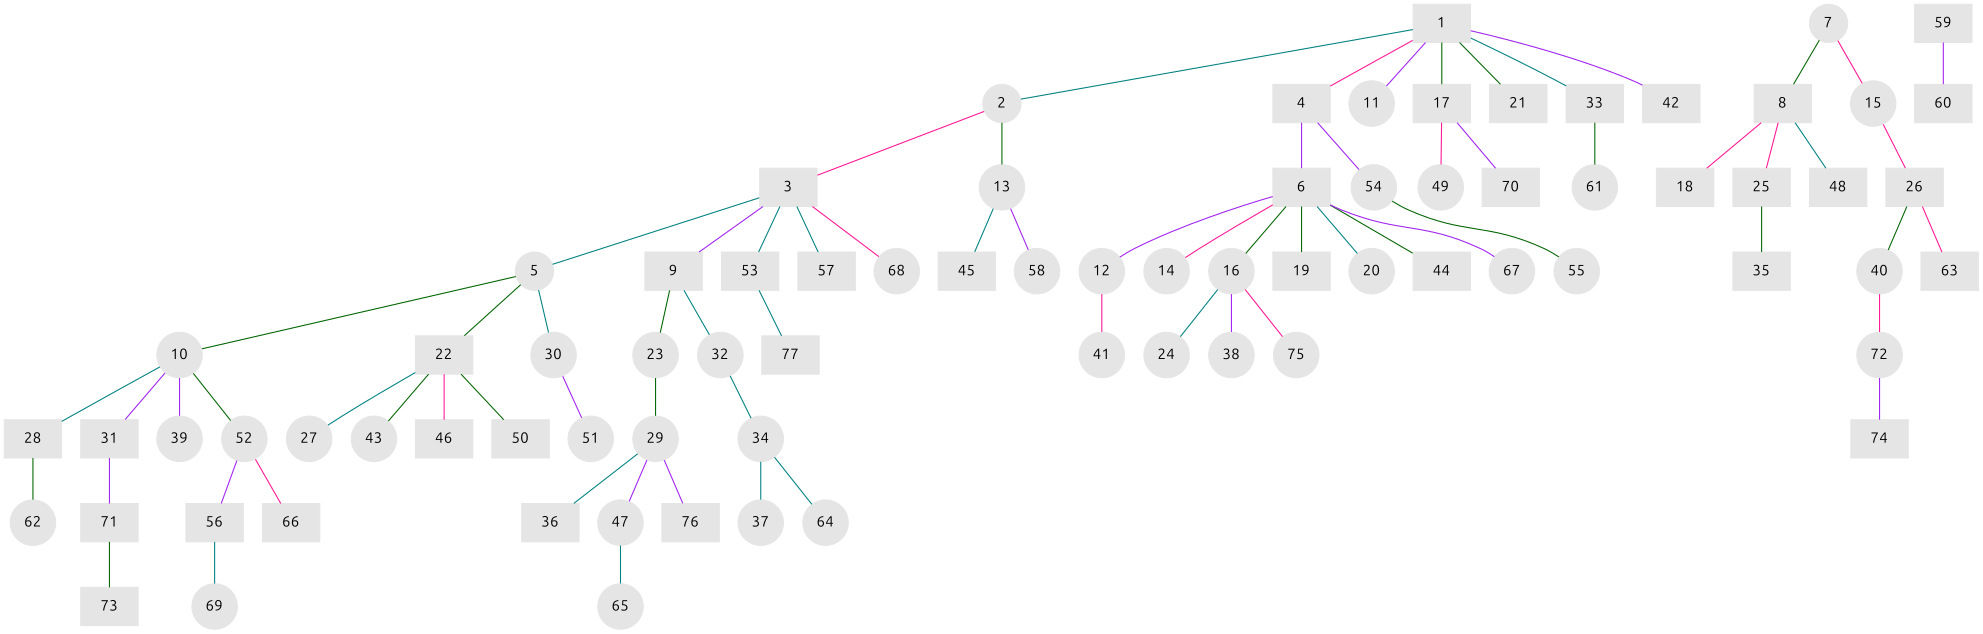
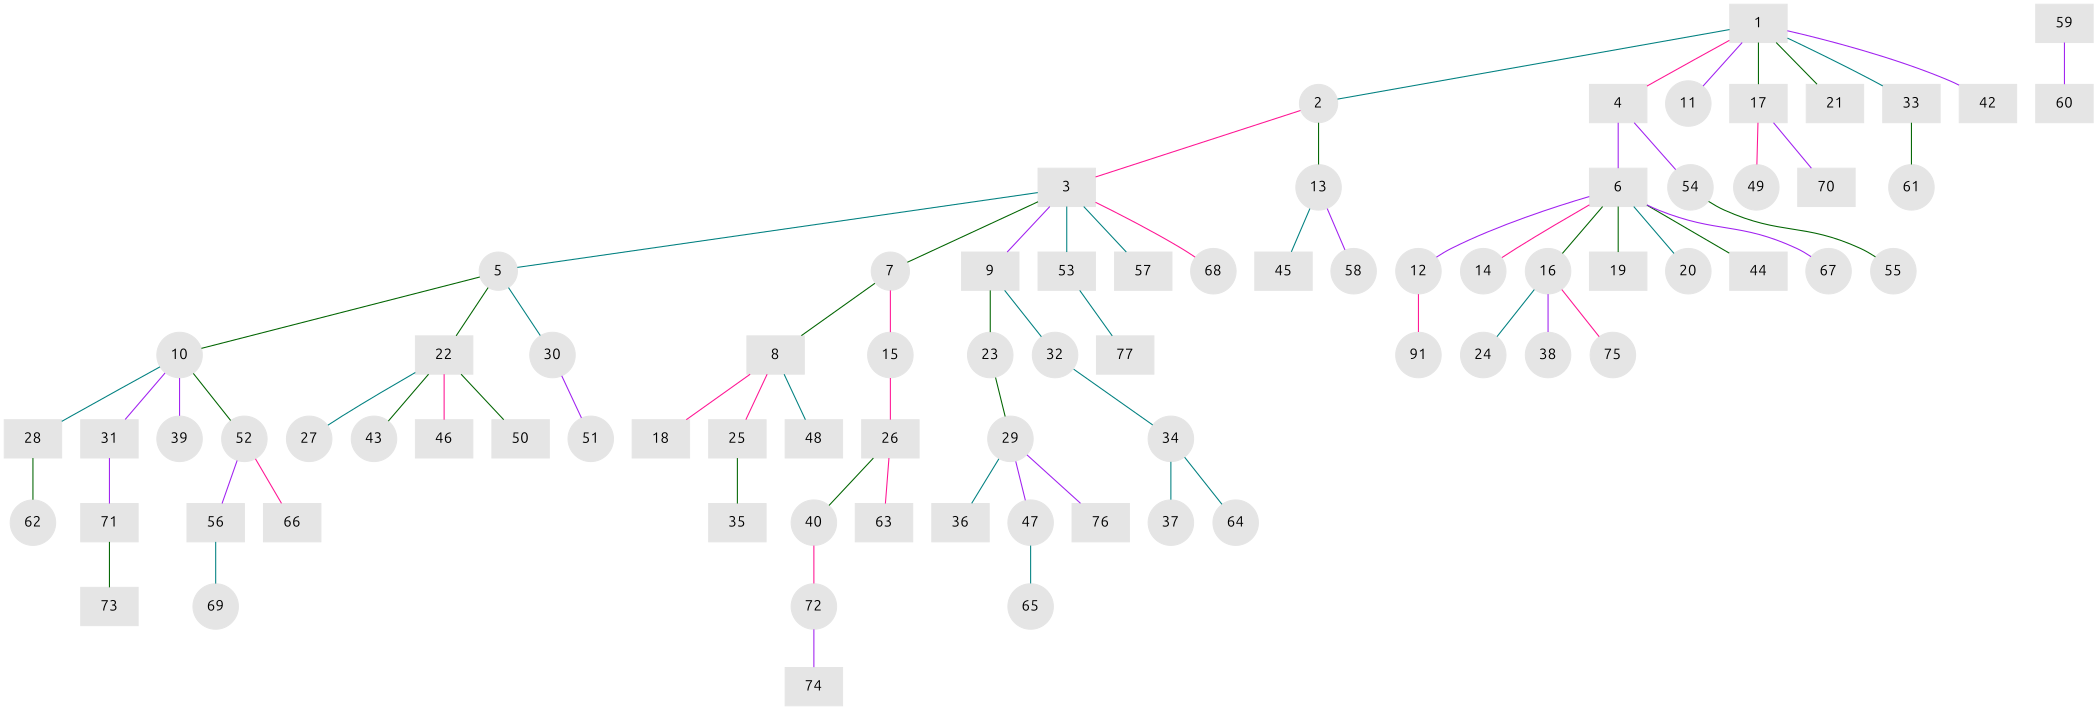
edge "3" -- "7": added
node "41": label "41" -> "91"
